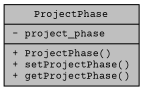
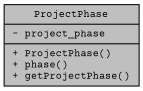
node "ProjectPhase": text "+ setProjectPhase()" -> "+ phase()"
